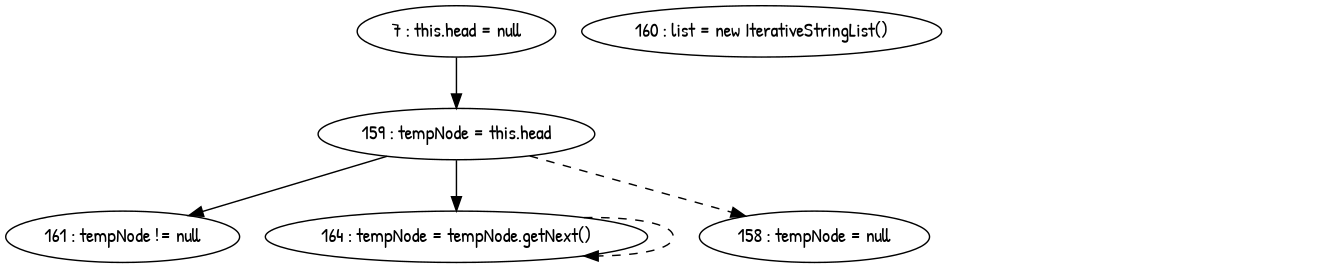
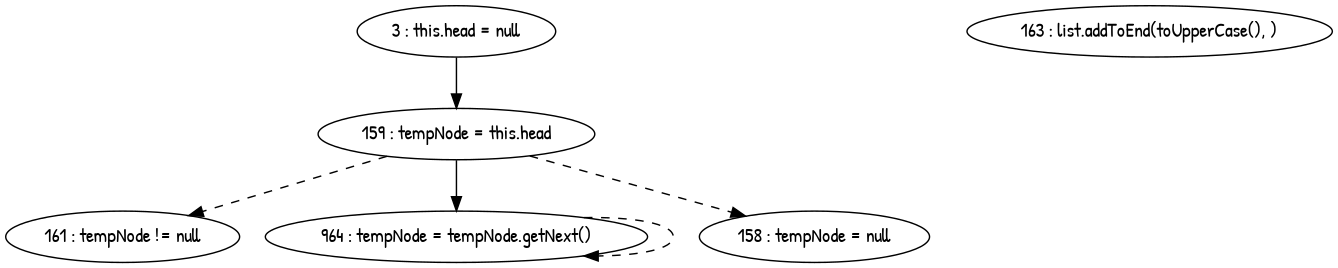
node "7 : this.head = null": label "7 : this.head = null" -> "3 : this.head = null"
node "160 : list = new IterativeStringList()": removed
node "163 : list.addToEnd(toUpperCase(), )": added
edge "159 : tempNode = this.head" -> "161 : tempNode != null": style solid -> dashed
node "164 : tempNode = tempNode.getNext()": label "164 : tempNode = tempNode.getNext()" -> "964 : tempNode = tempNode.getNext()"
